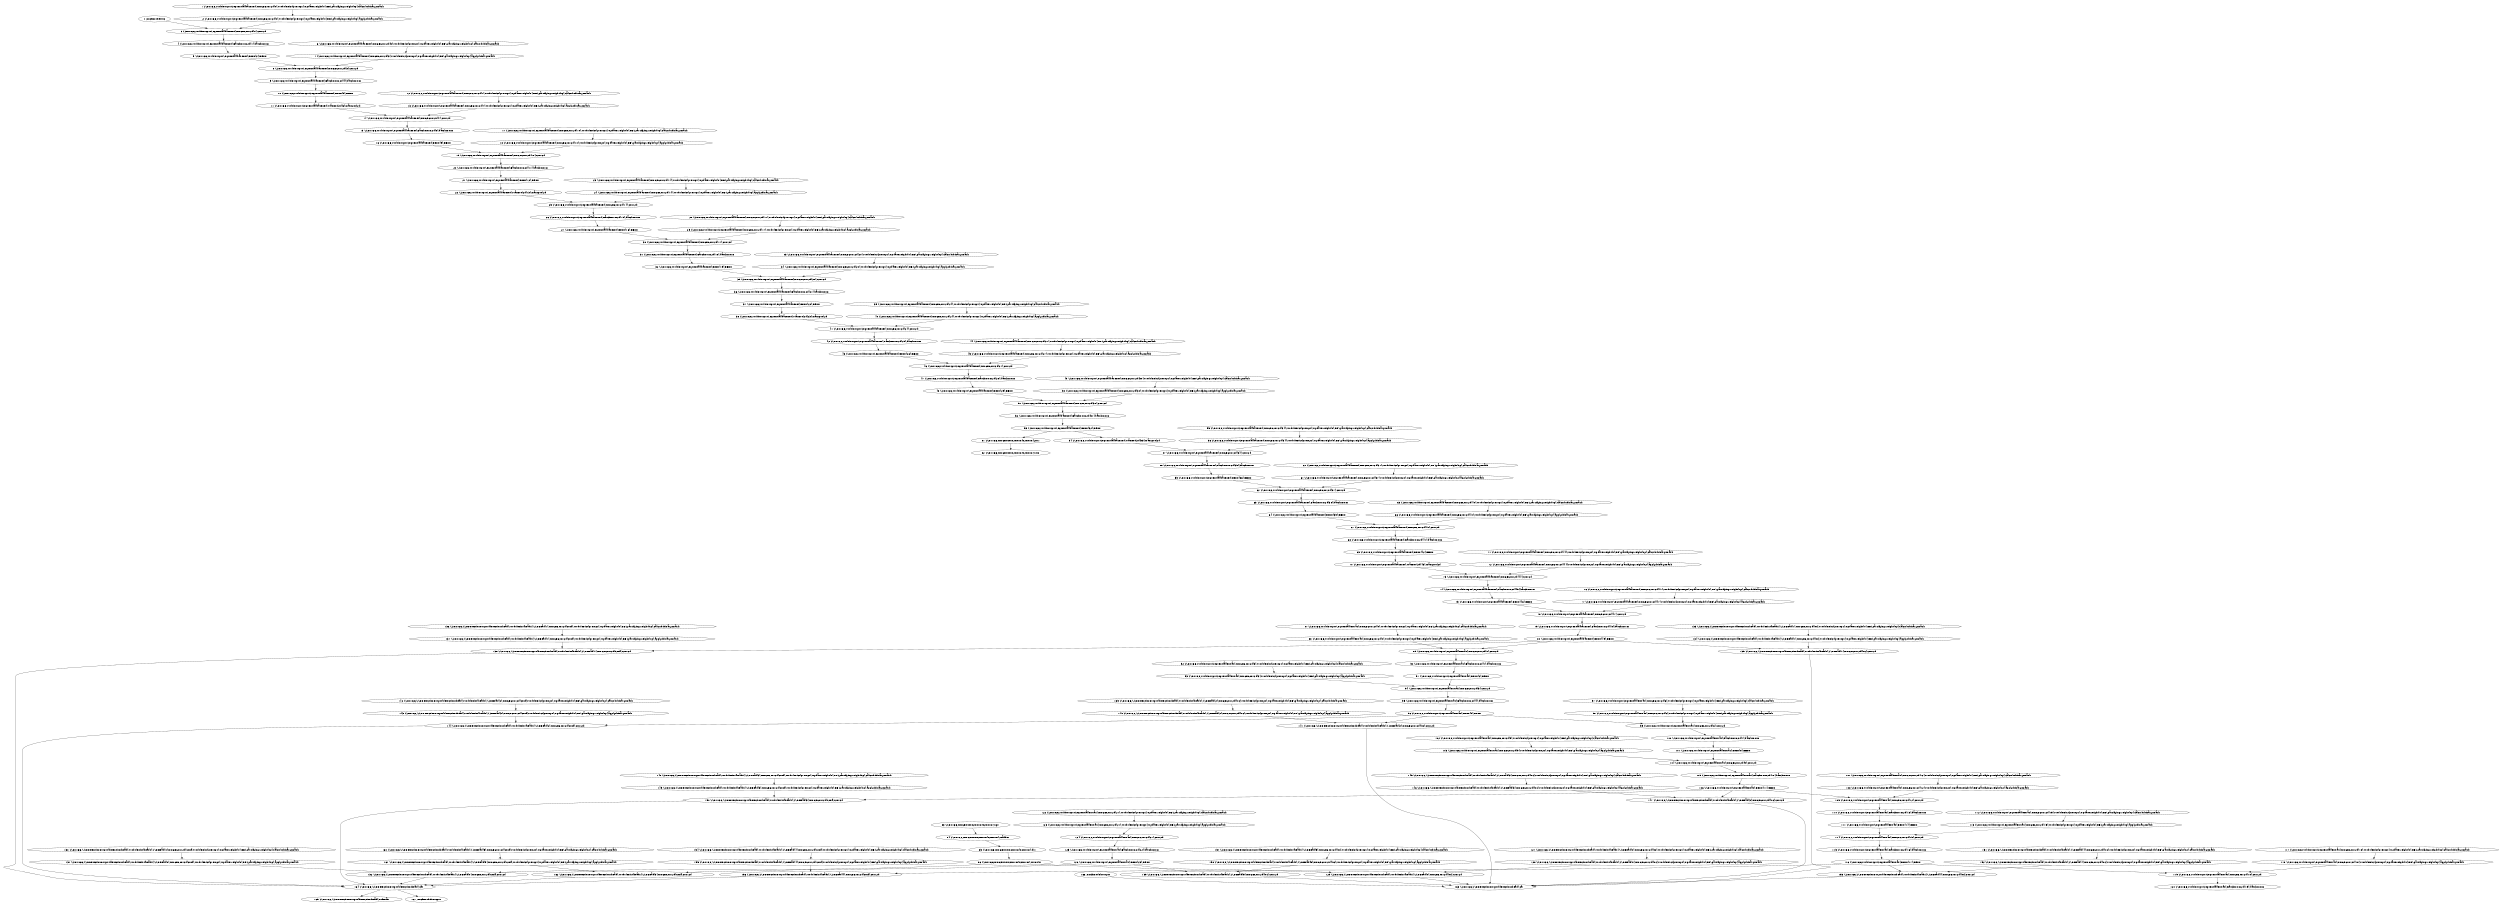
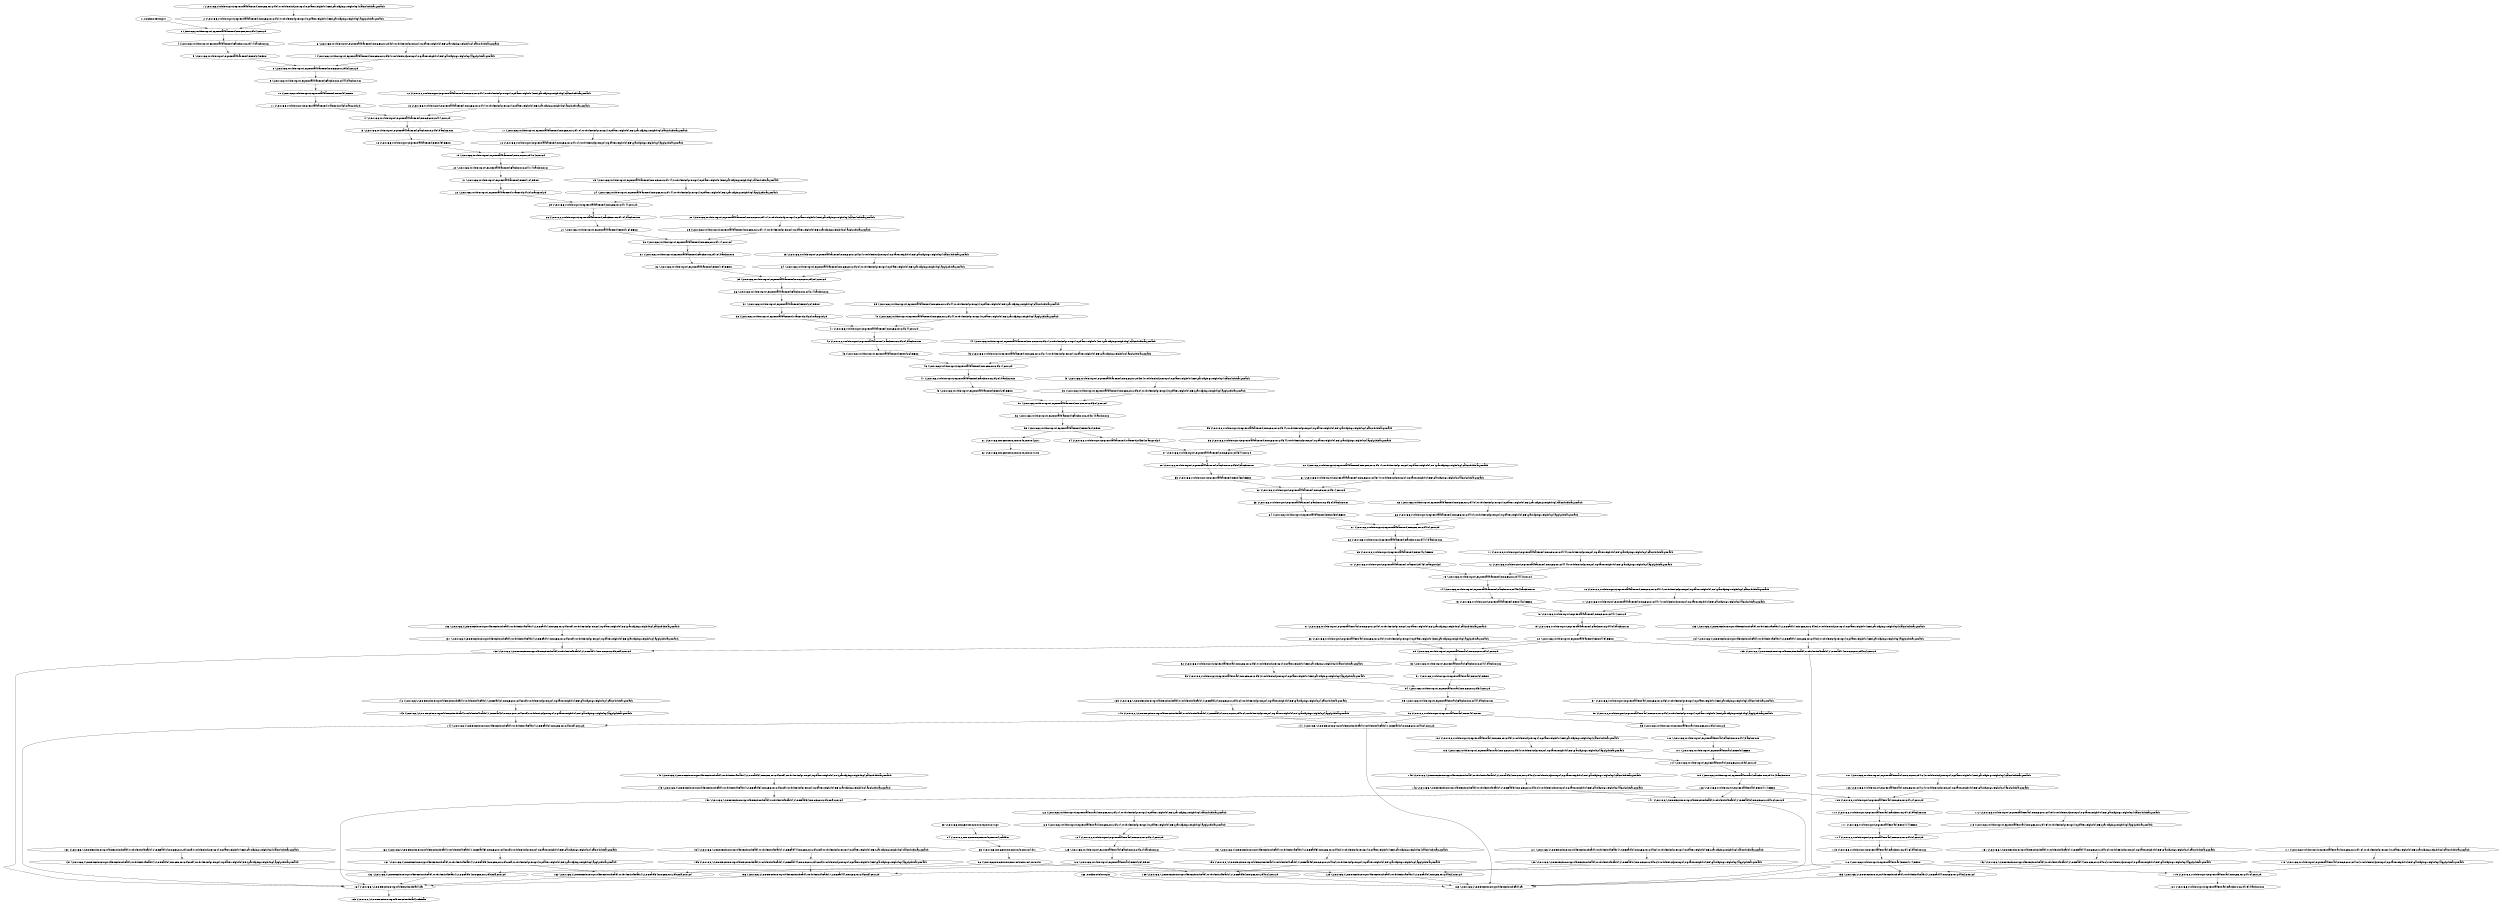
node "0 /nncf_model_loc": label "0 /nncf_model_loc" -> "0 /nncf_model_input"
node "167 /nncf_model_output": removed
